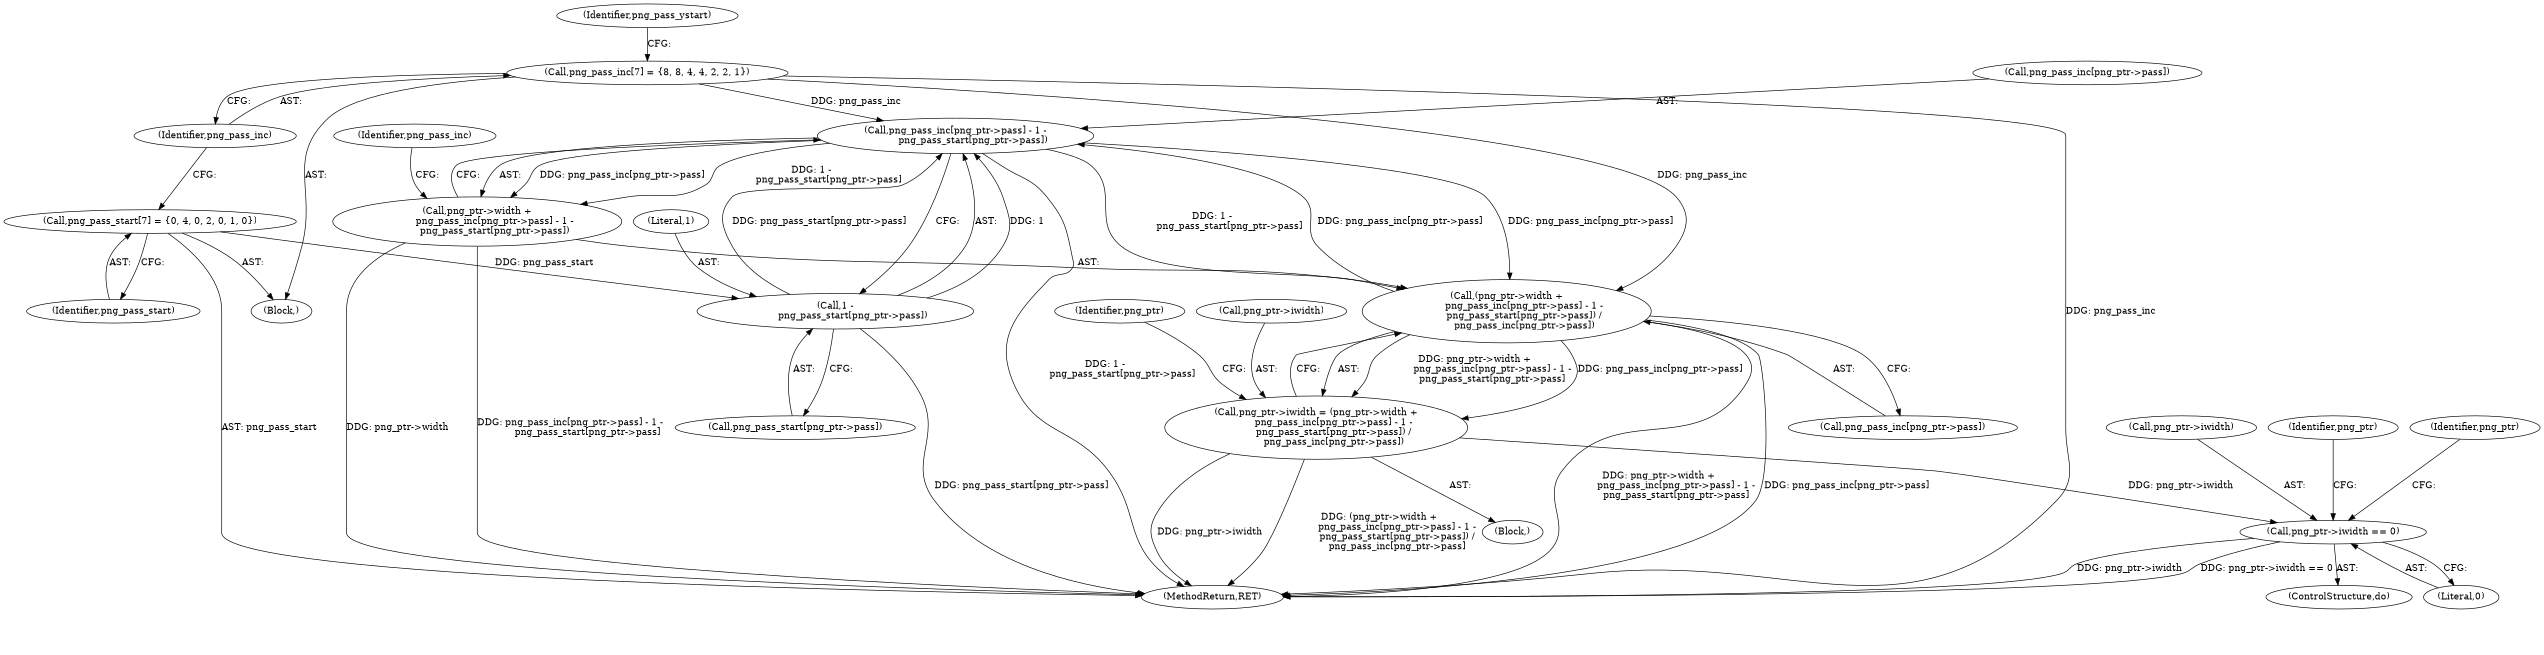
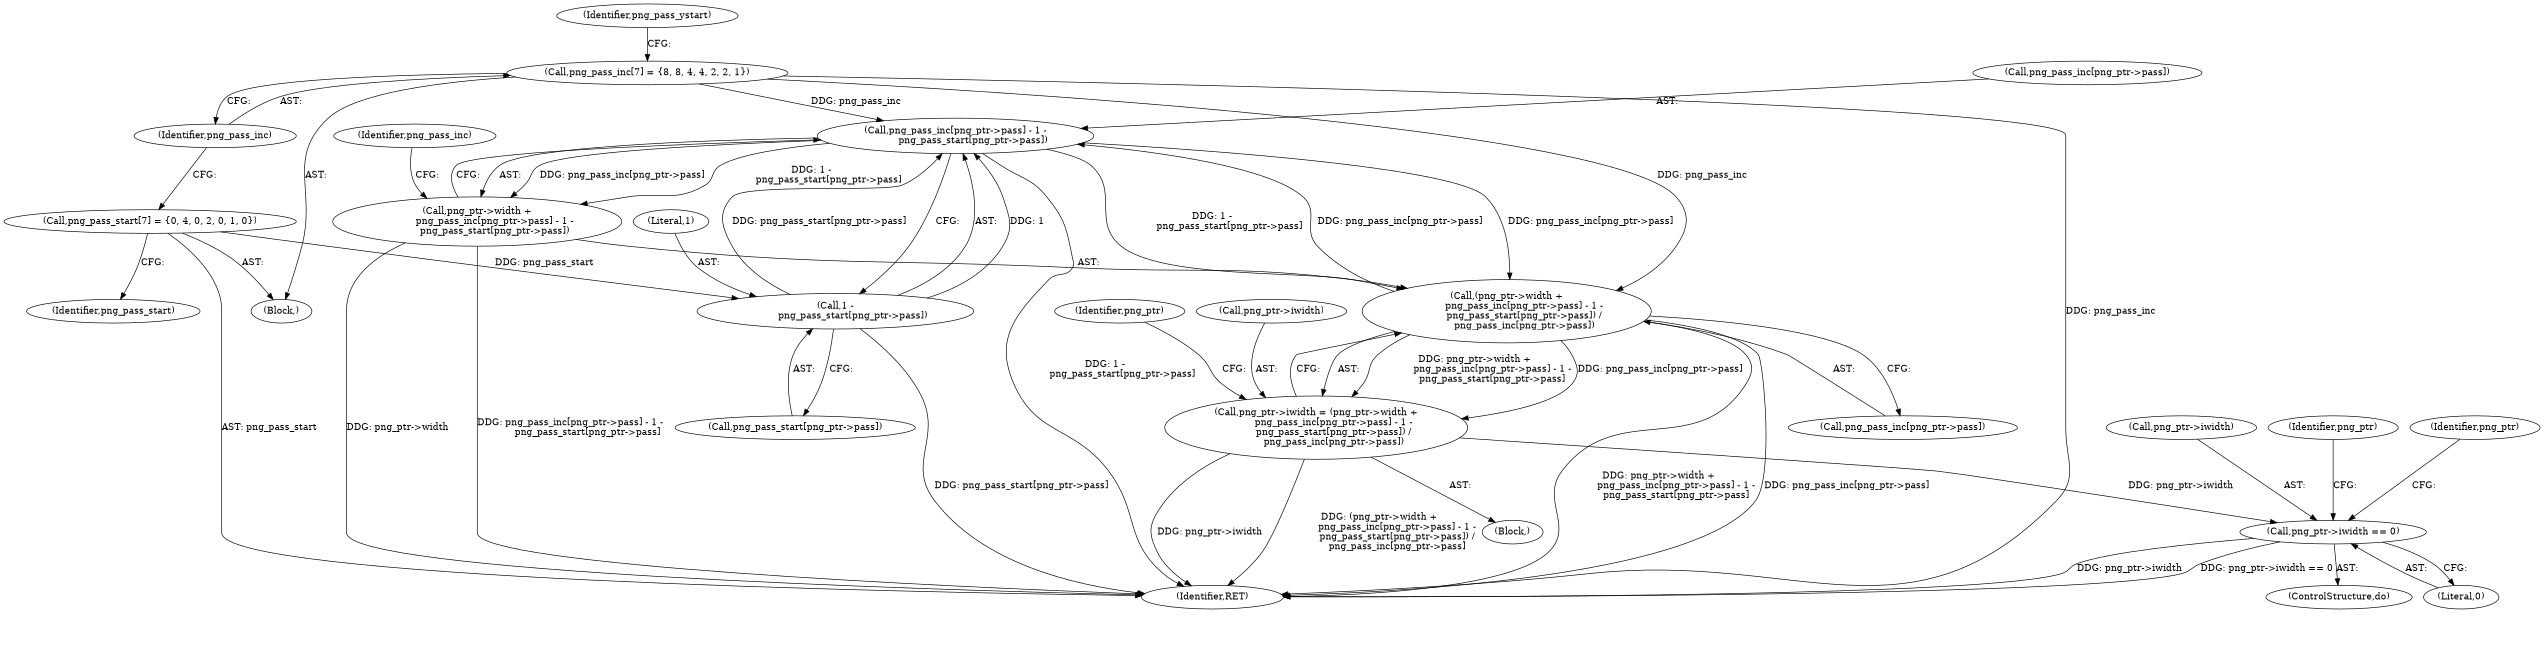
edge "(Identifier,png_pass_start)" -> "(Call,png_pass_start[7] = {0, 4, 0, 2, 0, 1, 0})": removed, label "AST:"
node "(MethodReturn,RET)": label "(MethodReturn,RET)" -> "(Identifier,RET)"
